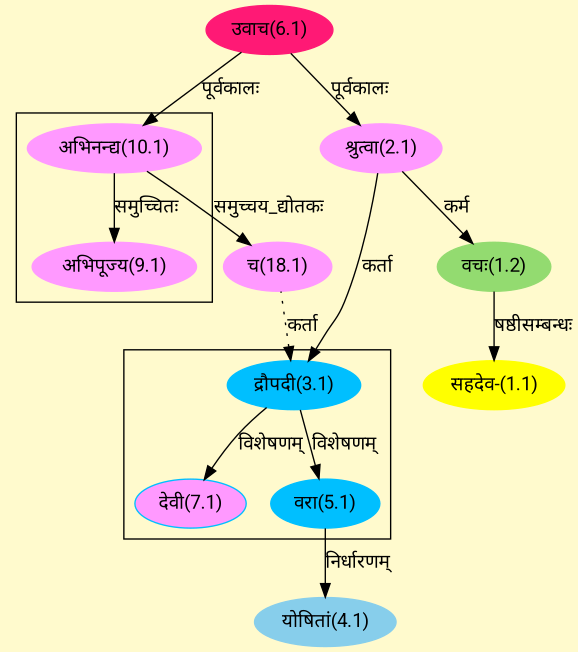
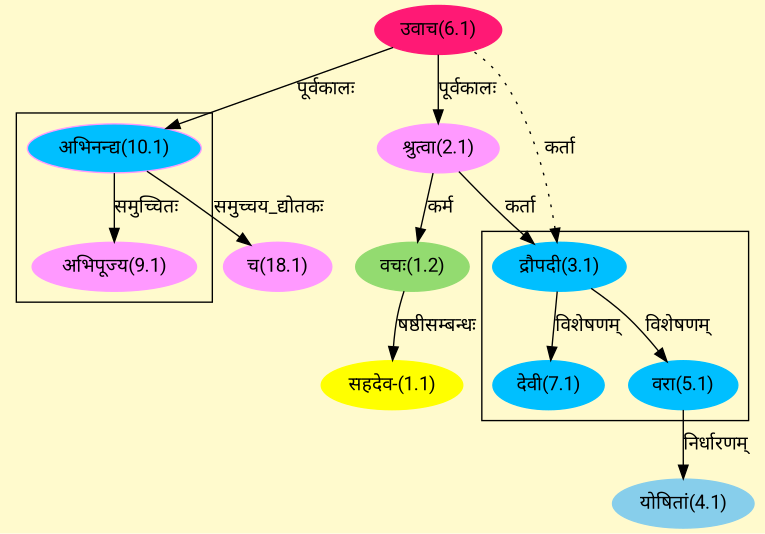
node "अभिनन्द्य(10.1)": fillcolor #ff99ff -> #00bfff
edge "च(18.1)" -> "द्रौपदी(3.1)": now "उवाच(6.1)" -> "द्रौपदी(3.1)"
node "देवी(7.1)": fillcolor #ff99ff -> #00bfff
